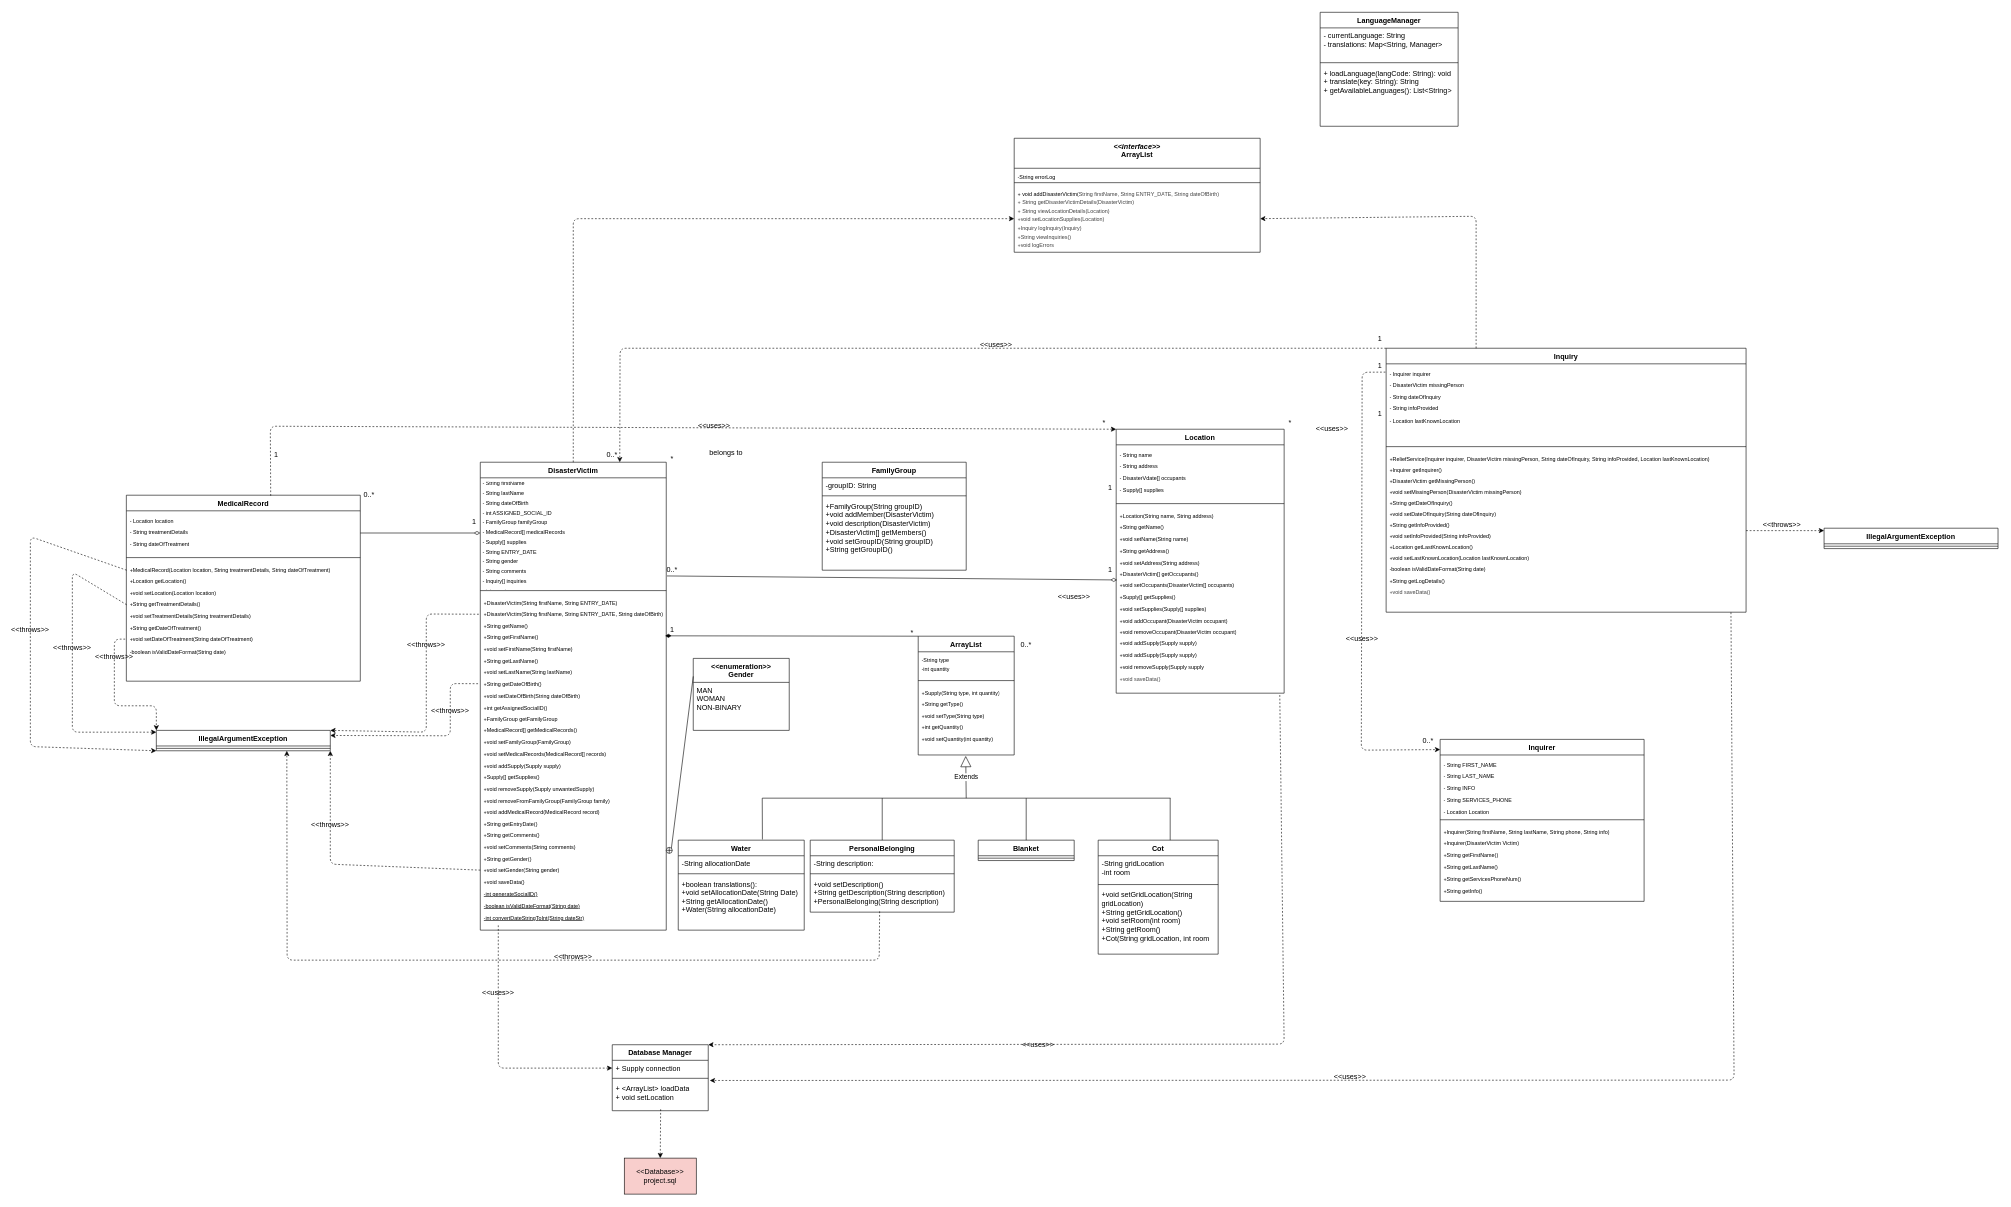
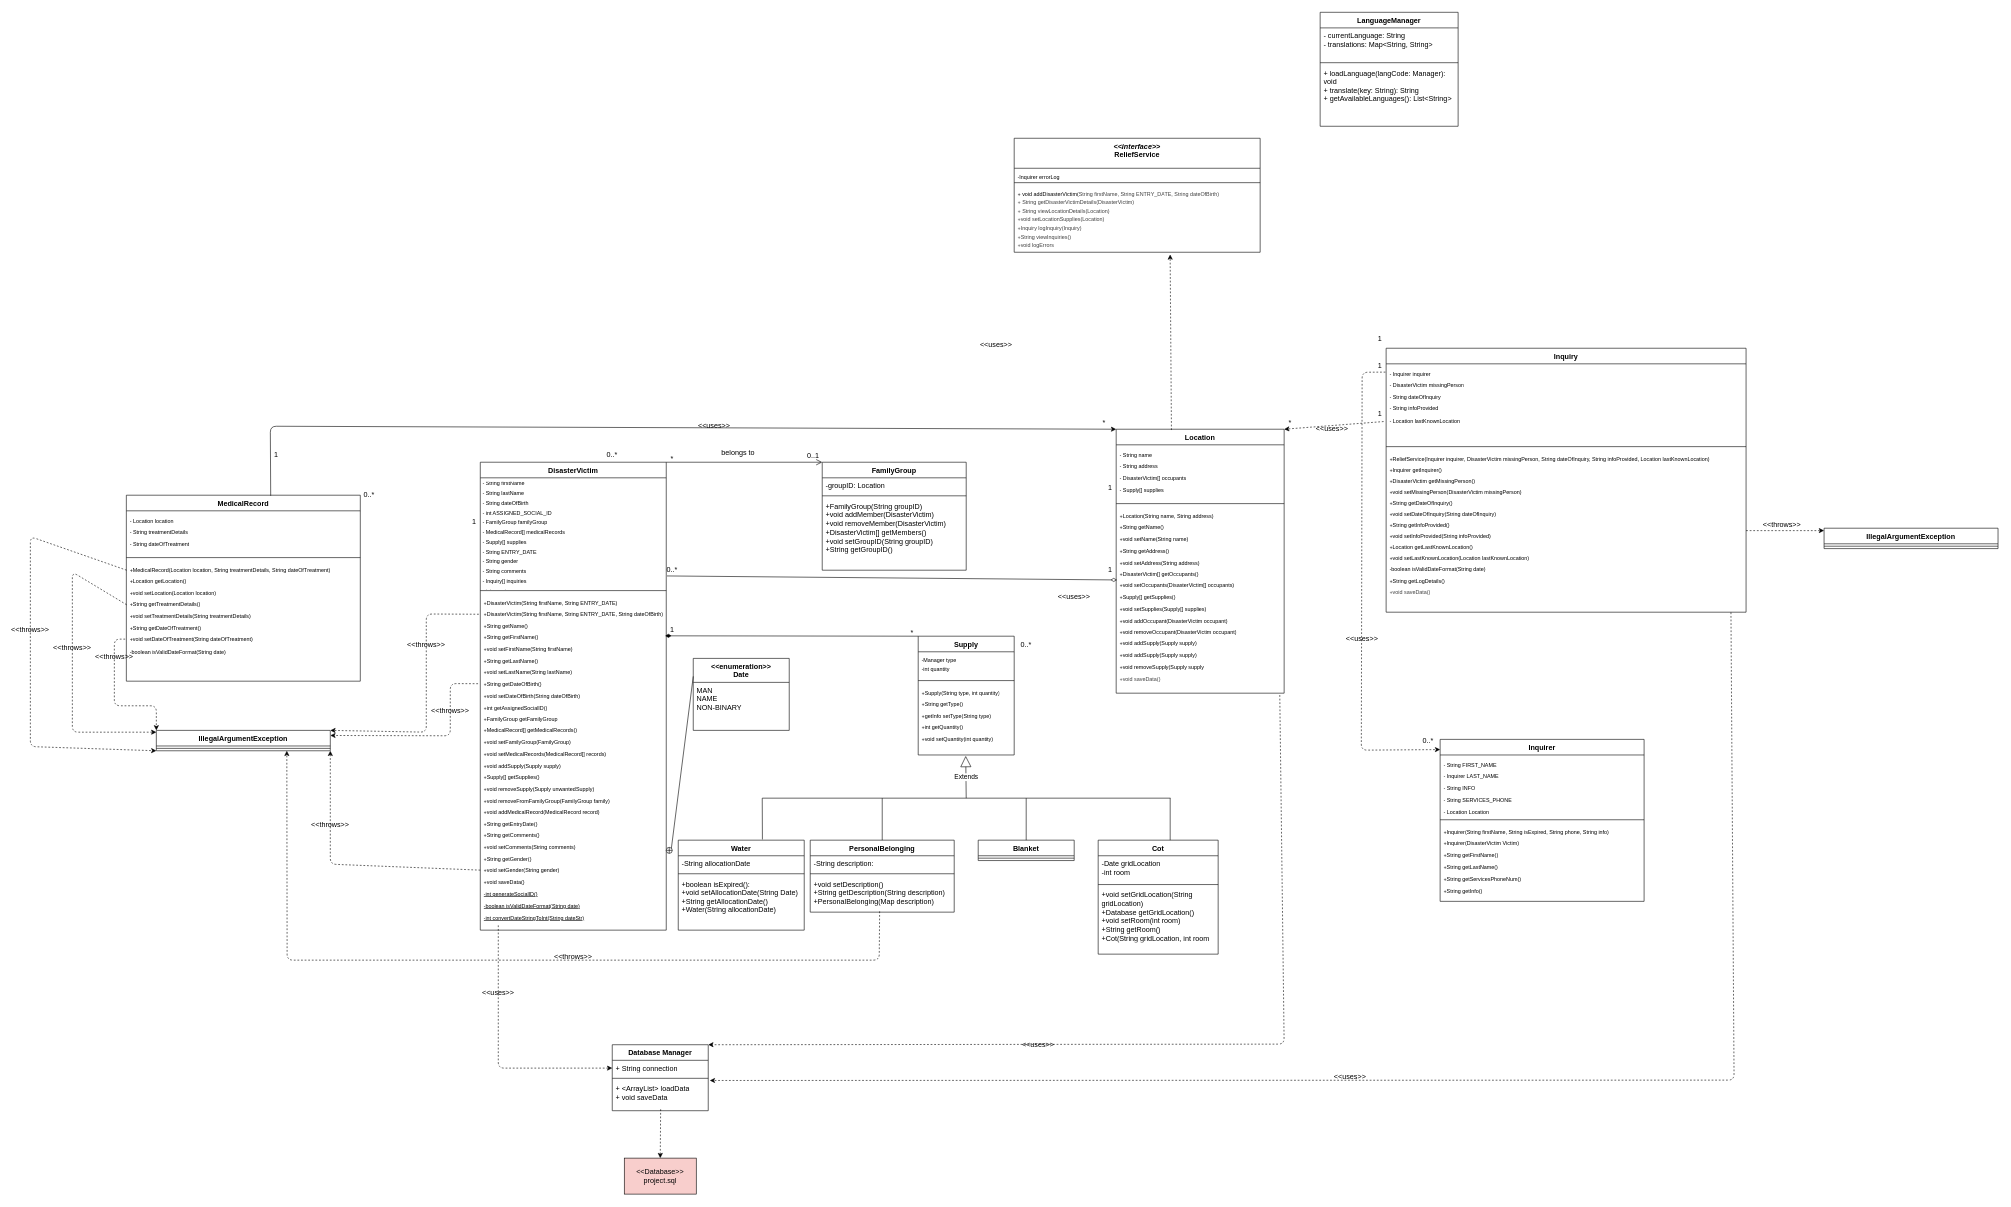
node "- currentLanguage: String - translations: Map<String, Manager>": label "- currentLanguage: String - translations: Map<String, Manager>" -> "- currentLanguage: String - translations: Map<String, String>"
node "+ loadLanguage(langCode: String): void + translate(key: String): String + getAvailableLanguages(): List<String>": label "+ loadLanguage(langCode: String): void + translate(key: String): String + getAvailableLanguages(): List<String>" -> "+ loadLanguage(langCode: Manager): void + translate(key: String): String + getAvailableLanguages(): List<String>"
node "<<interface>> ArrayList": label "<<interface>> ArrayList" -> "<<interface>> ReliefService"
node "-String errorLog": label "-String errorLog" -> "-Inquirer errorLog"
edge "Inquiry" -> "+ void addDisasterVictim(String firstName, String ENTRY_DATE, String dateOfBirth) + String getDisasterVictimDetails(DisasterVictim) + String viewLocationDetails(Location) +void setLocationSupplies(Location) +Inquiry logInquiry(Inquiry) +String viewInquiries() +void logErrors": removed
edge "DisasterVictim" -> "+ void addDisasterVictim(String firstName, String ENTRY_DATE, String dateOfBirth) + String getDisasterVictimDetails(DisasterVictim) + String viewLocationDetails(Location) +void setLocationSupplies(Location) +Inquiry logInquiry(Inquiry) +String viewInquiries() +void logErrors": removed
edge "Location" -> "+ void addDisasterVictim(String firstName, String ENTRY_DATE, String dateOfBirth) + String getDisasterVictimDetails(DisasterVictim) + String viewLocationDetails(Location) +void setLocationSupplies(Location) +Inquiry logInquiry(Inquiry) +String viewInquiries() +void logErrors": added
edge "Inquiry" -> "DisasterVictim": removed
edge "- Inquirer inquirer - DisasterVictim missingPerson- String dateOfInquiry- String infoProvided- Location lastKnownLocation" -> "Location": added
edge "MedicalRecord" -> "Location": style dashed -> solid
node "belongs to": moved (726, 453) -> (738, 453)
node "0..1": added
edge "DisasterVictim" -> "FamilyGroup": added
node "- String name- String address- DisasterVdate[] occupants- Supply[] supplies": label "- String name- String address- DisasterVdate[] occupants- Supply[] supplies" -> "- String name- String address- DisasterVictim[] occupants- Supply[] supplies"
node "-groupID: String": label "-groupID: String" -> "-groupID: Location"
node "+FamilyGroup(String groupID) +void addMember(DisasterVictim) +void description(DisasterVictim) +DisasterVictim[] getMembers() +void setGroupID(String groupID) +String getGroupID()": label "+FamilyGroup(String groupID) +void addMember(DisasterVictim) +void description(DisasterVictim) +DisasterVictim[] getMembers() +void setGroupID(String groupID) +String getGroupID()" -> "+FamilyGroup(String groupID) +void addMember(DisasterVictim) +void removeMember(DisasterVictim) +DisasterVictim[] getMembers() +void setGroupID(String groupID) +String getGroupID()"
edge "- Location location- String treatmentDetails- String dateOfTreatment" -> "- String firstName - String lastName - String dateOfBirth - int ASSIGNED_SOCIAL_ID - FamilyGroup familyGroup - MedicalRecord[] medicalRecords - Supply[] supplies - String ENTRY_DATE - String gender - String comments - Inquiry[] inquiries - int counter": removed
node "ArrayList": label "ArrayList" -> "Supply"
node "-String type -int quantity": label "-String type -int quantity" -> "-Manager type -int quantity"
node "<<enumeration>> Gender": label "<<enumeration>> Gender" -> "<<enumeration>> Date"
node "MAN WOMAN NON-BINARY": label "MAN WOMAN NON-BINARY" -> "MAN NAME NON-BINARY"
node "+Supply(String type, int quantity)+String getType()+void setType(String type)+int getQuantity()+void setQuantity(int quantity)": label "+Supply(String type, int quantity)+String getType()+void setType(String type)+int getQuantity()+void setQuantity(int quantity)" -> "+Supply(String type, int quantity)+String getType()+getInfo setType(String type)+int getQuantity()+void setQuantity(int quantity)"
node "- String FIRST_NAME- String LAST_NAME- String INFO- String SERVICES_PHONE - Location Location": label "- String FIRST_NAME- String LAST_NAME- String INFO- String SERVICES_PHONE - Location Location" -> "- String FIRST_NAME- Inquirer LAST_NAME- String INFO- String SERVICES_PHONE - Location Location"
node "+Inquirer(String firstName, String lastName, String phone, String info) +Inquirer(DisasterVictim Victim)+String getFirstName()+String getLastName()+String getServicesPhoneNum()+String getInfo()": label "+Inquirer(String firstName, String lastName, String phone, String info) +Inquirer(DisasterVictim Victim)+String getFirstName()+String getLastName()+String getServicesPhoneNum()+String getInfo()" -> "+Inquirer(String firstName, String isExpired, String phone, String info) +Inquirer(DisasterVictim Victim)+String getFirstName()+String getLastName()+String getServicesPhoneNum()+String getInfo()"
node "-String gridLocation -int room": label "-String gridLocation -int room" -> "-Date gridLocation -int room"
node "+boolean translations(): +void setAllocationDate(String Date) +String getAllocationDate() +Water(String allocationDate)": label "+boolean translations(): +void setAllocationDate(String Date) +String getAllocationDate() +Water(String allocationDate)" -> "+boolean isExpired(): +void setAllocationDate(String Date) +String getAllocationDate() +Water(String allocationDate)"
node "+void setDescription() +String getDescription(String description) +PersonalBelonging(String description)": label "+void setDescription() +String getDescription(String description) +PersonalBelonging(String description)" -> "+void setDescription() +String getDescription(String description) +PersonalBelonging(Map description)"
node "+void setGridLocation(String gridLocation) +String getGridLocation() +void setRoom(int room) +String getRoom() +Cot(String gridLocation, int room": label "+void setGridLocation(String gridLocation) +String getGridLocation() +void setRoom(int room) +String getRoom() +Cot(String gridLocation, int room" -> "+void setGridLocation(String gridLocation) +Database getGridLocation() +void setRoom(int room) +String getRoom() +Cot(String gridLocation, int room"
node "+ Supply connection": label "+ Supply connection" -> "+ String connection"
node "+ <ArrayList> loadData + void setLocation": label "+ <ArrayList> loadData + void setLocation" -> "+ <ArrayList> loadData + void saveData"
